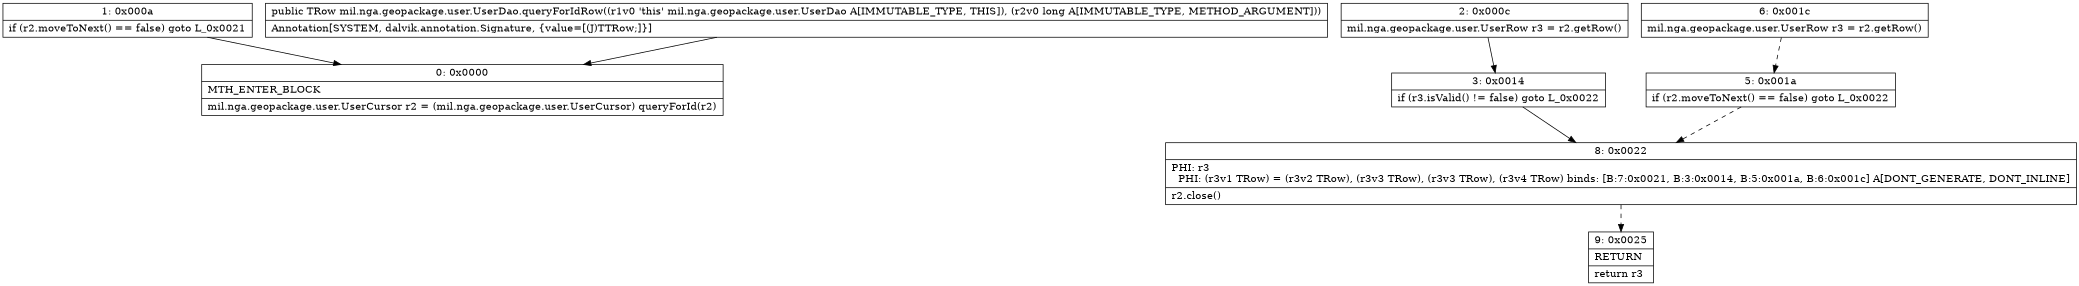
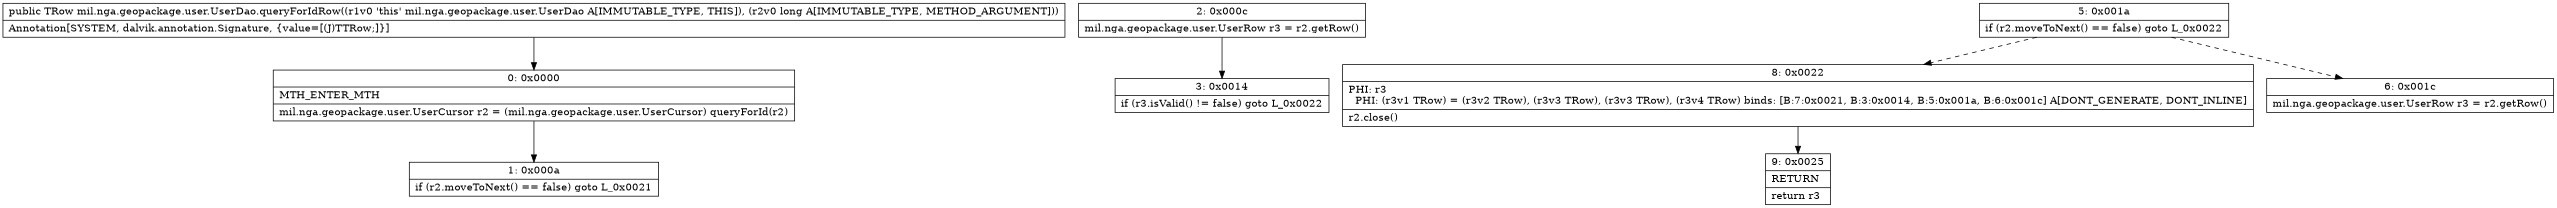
edge "1: 0x000a" -> "0: 0x0000": reversed
edge "6: 0x001c" -> "5: 0x001a": reversed
node "0: 0x0000": text "MTH_ENTER_BLOCK" -> "MTH_ENTER_MTH"
edge "3: 0x0014" -> "8: 0x0022": removed
edge "8: 0x0022" -> "9: 0x0025": style dashed -> solid
